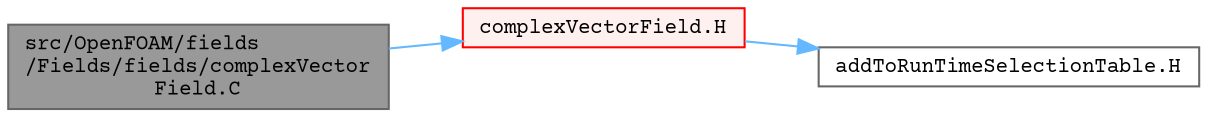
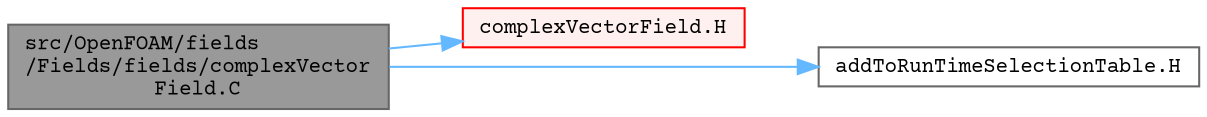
edge "complexVectorField.H" -> "addToRunTimeSelectionTable.H": now "src/OpenFOAM/fields /Fields/fields/complexVector Field.C" -> "addToRunTimeSelectionTable.H"
